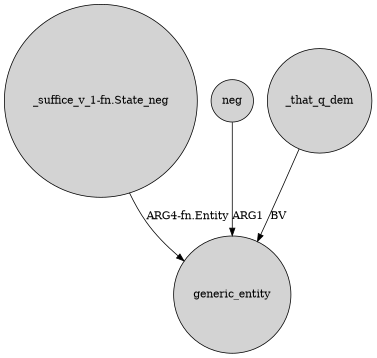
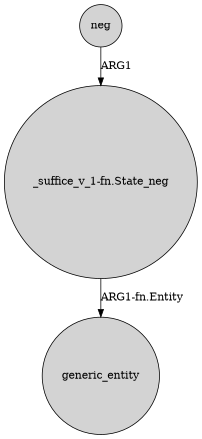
node "_that_q_dem": removed
edge "neg" -> "generic_entity": now "neg" -> "_suffice_v_1-fn.State_neg"
edge "_suffice_v_1-fn.State_neg" -> "generic_entity": label "ARG4-fn.Entity" -> "ARG1-fn.Entity"
